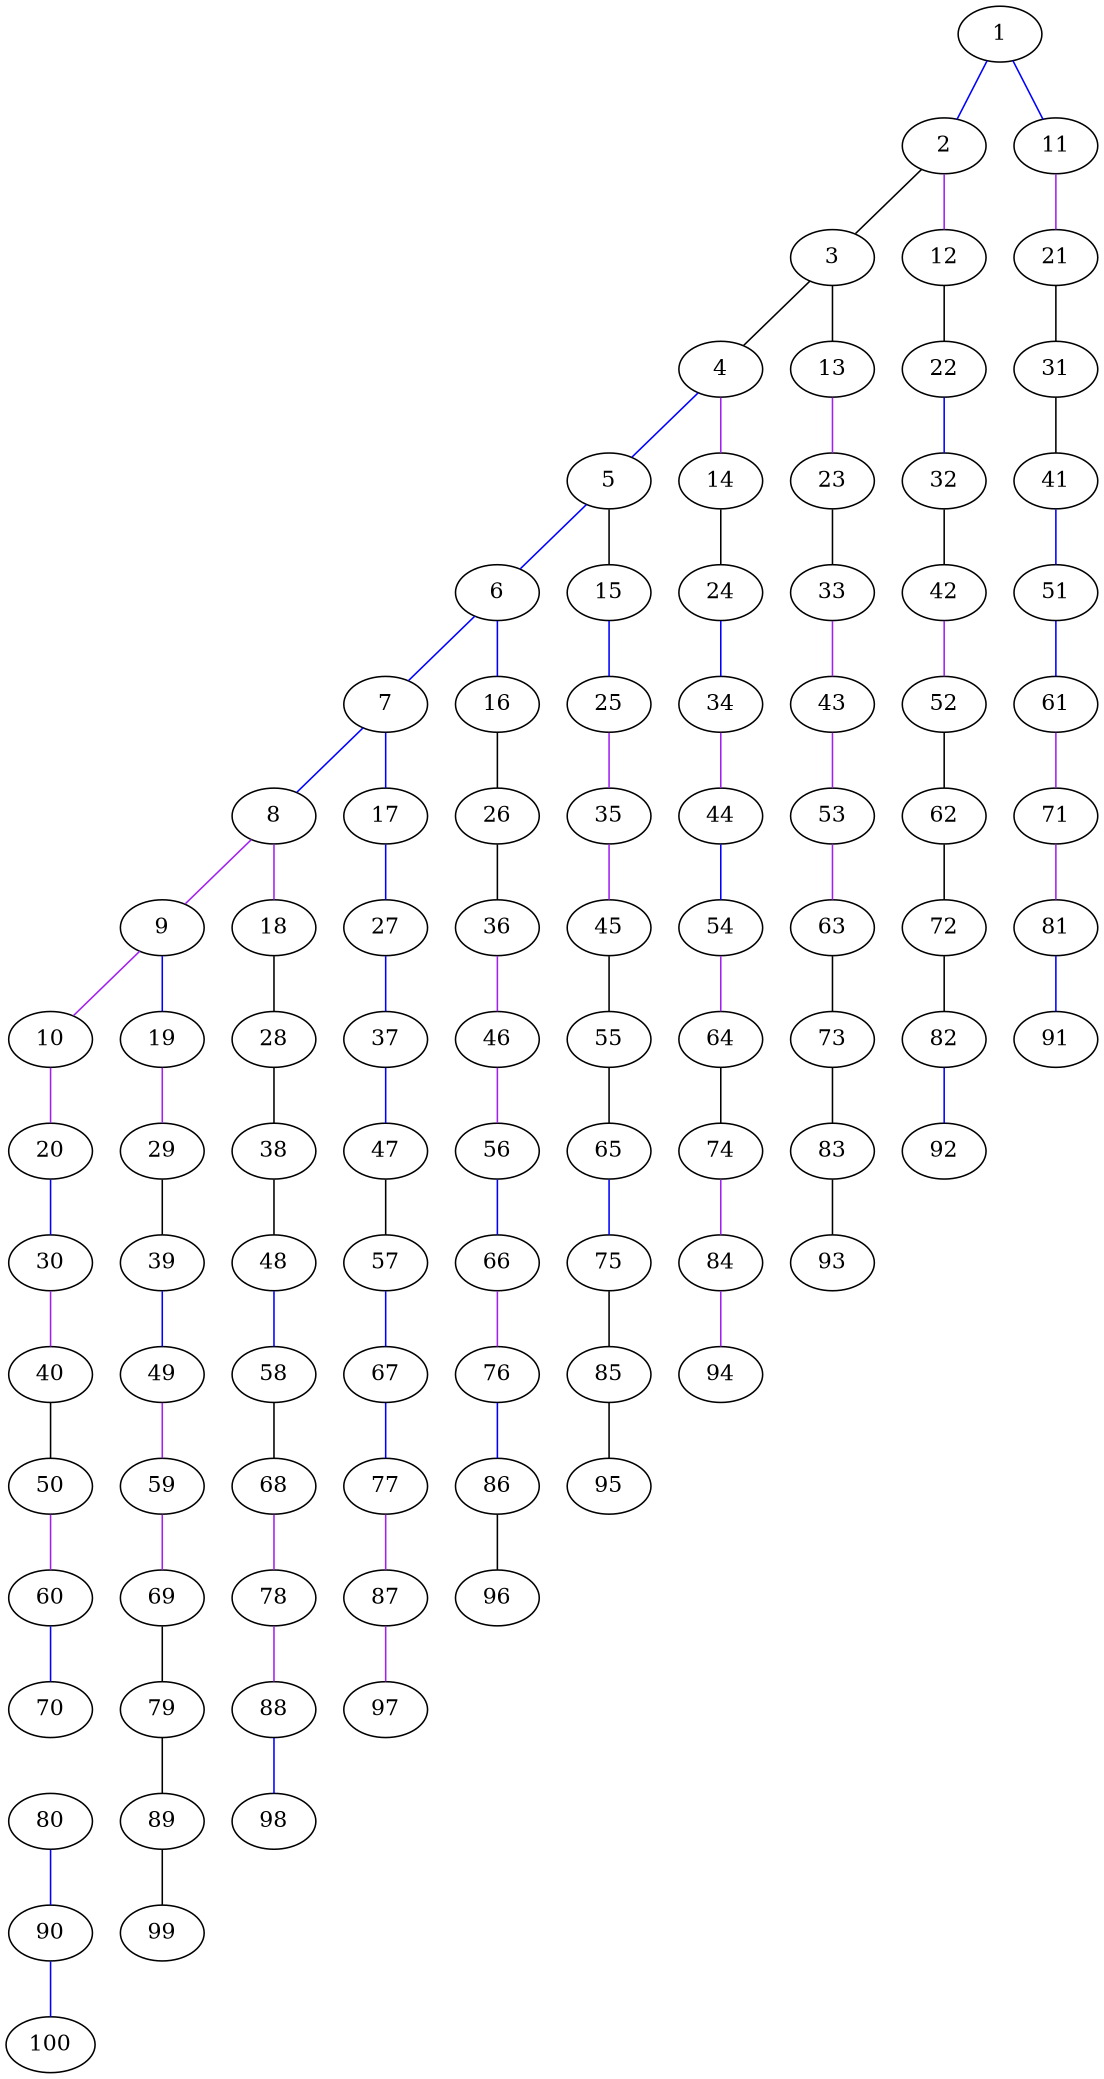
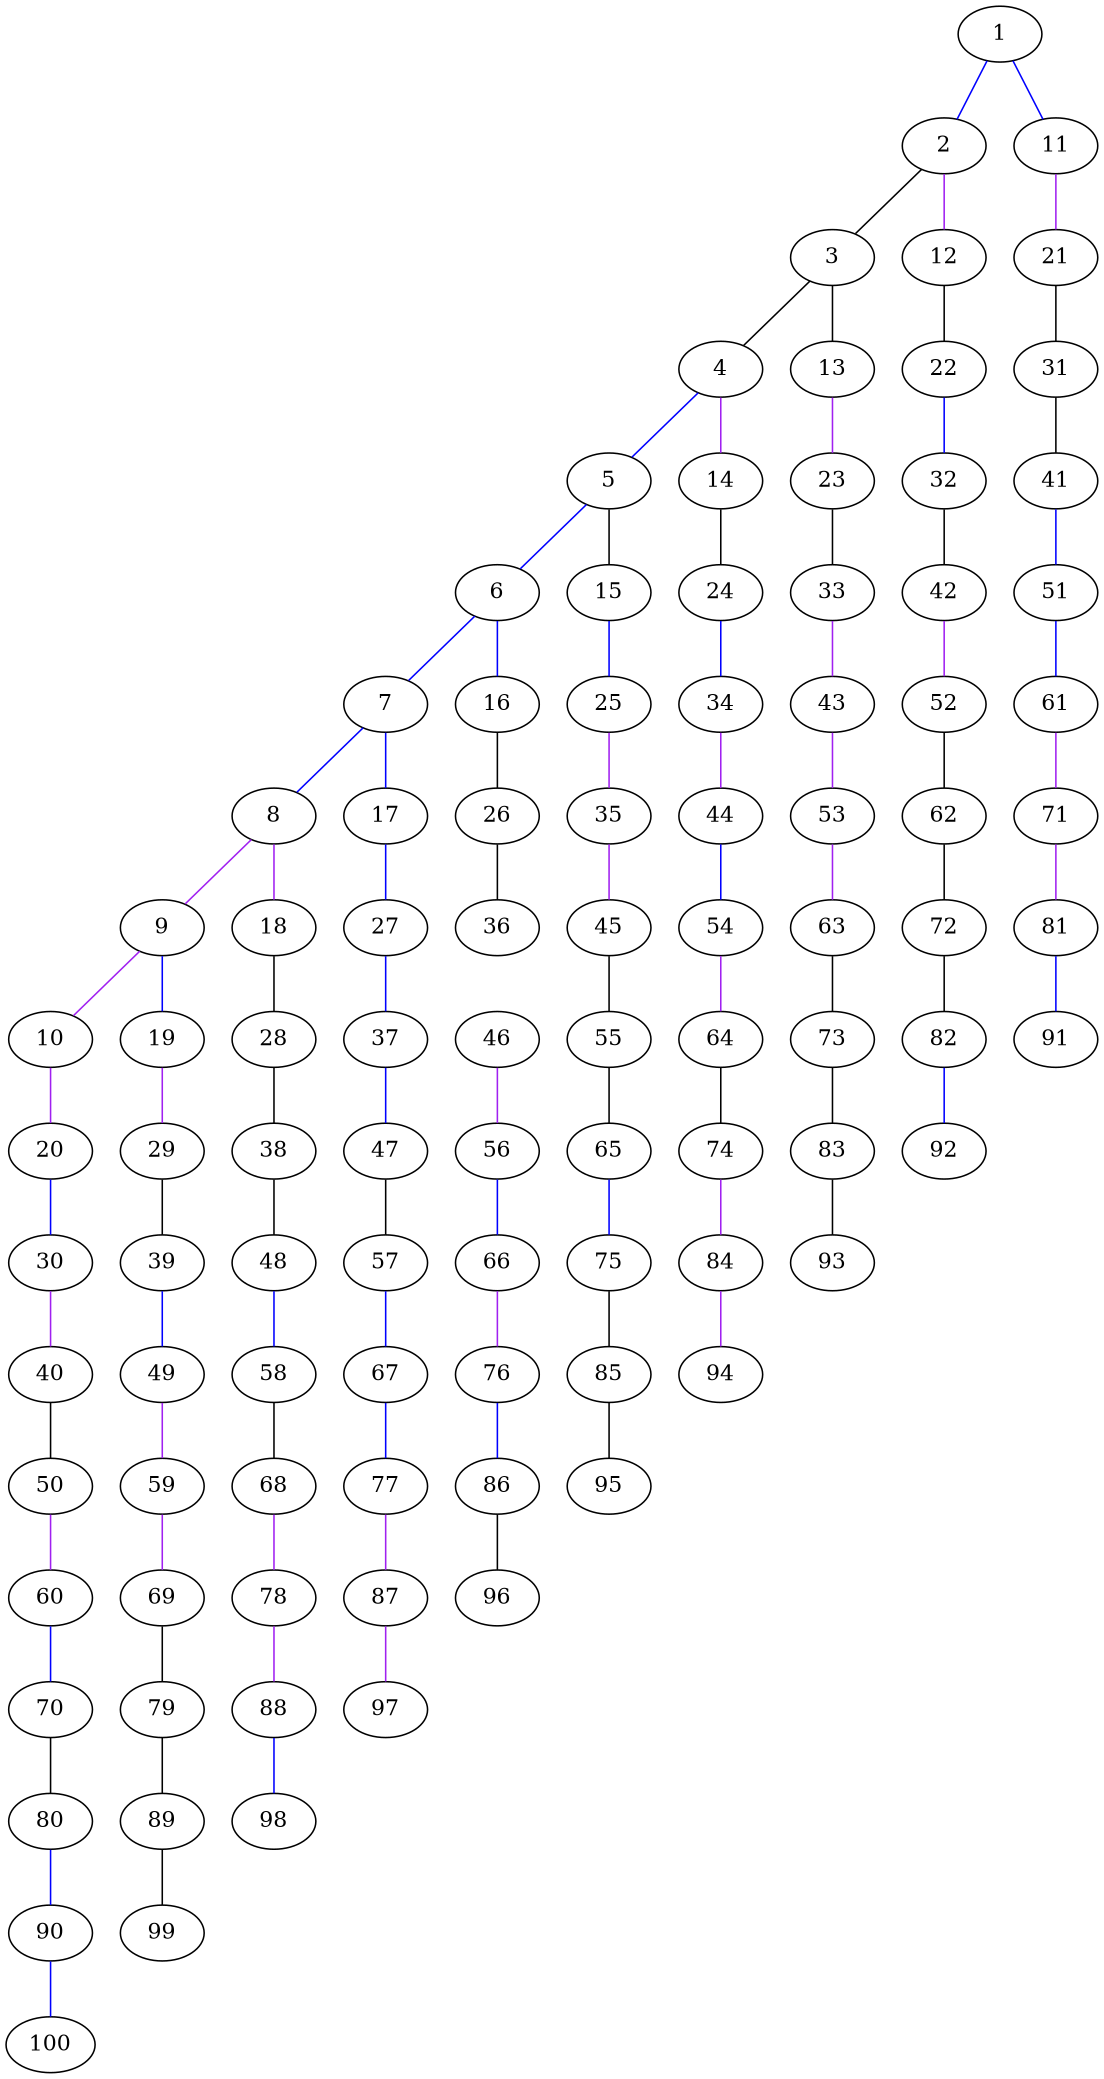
edge "36" -- "46": removed
edge "70" -- "80": added
